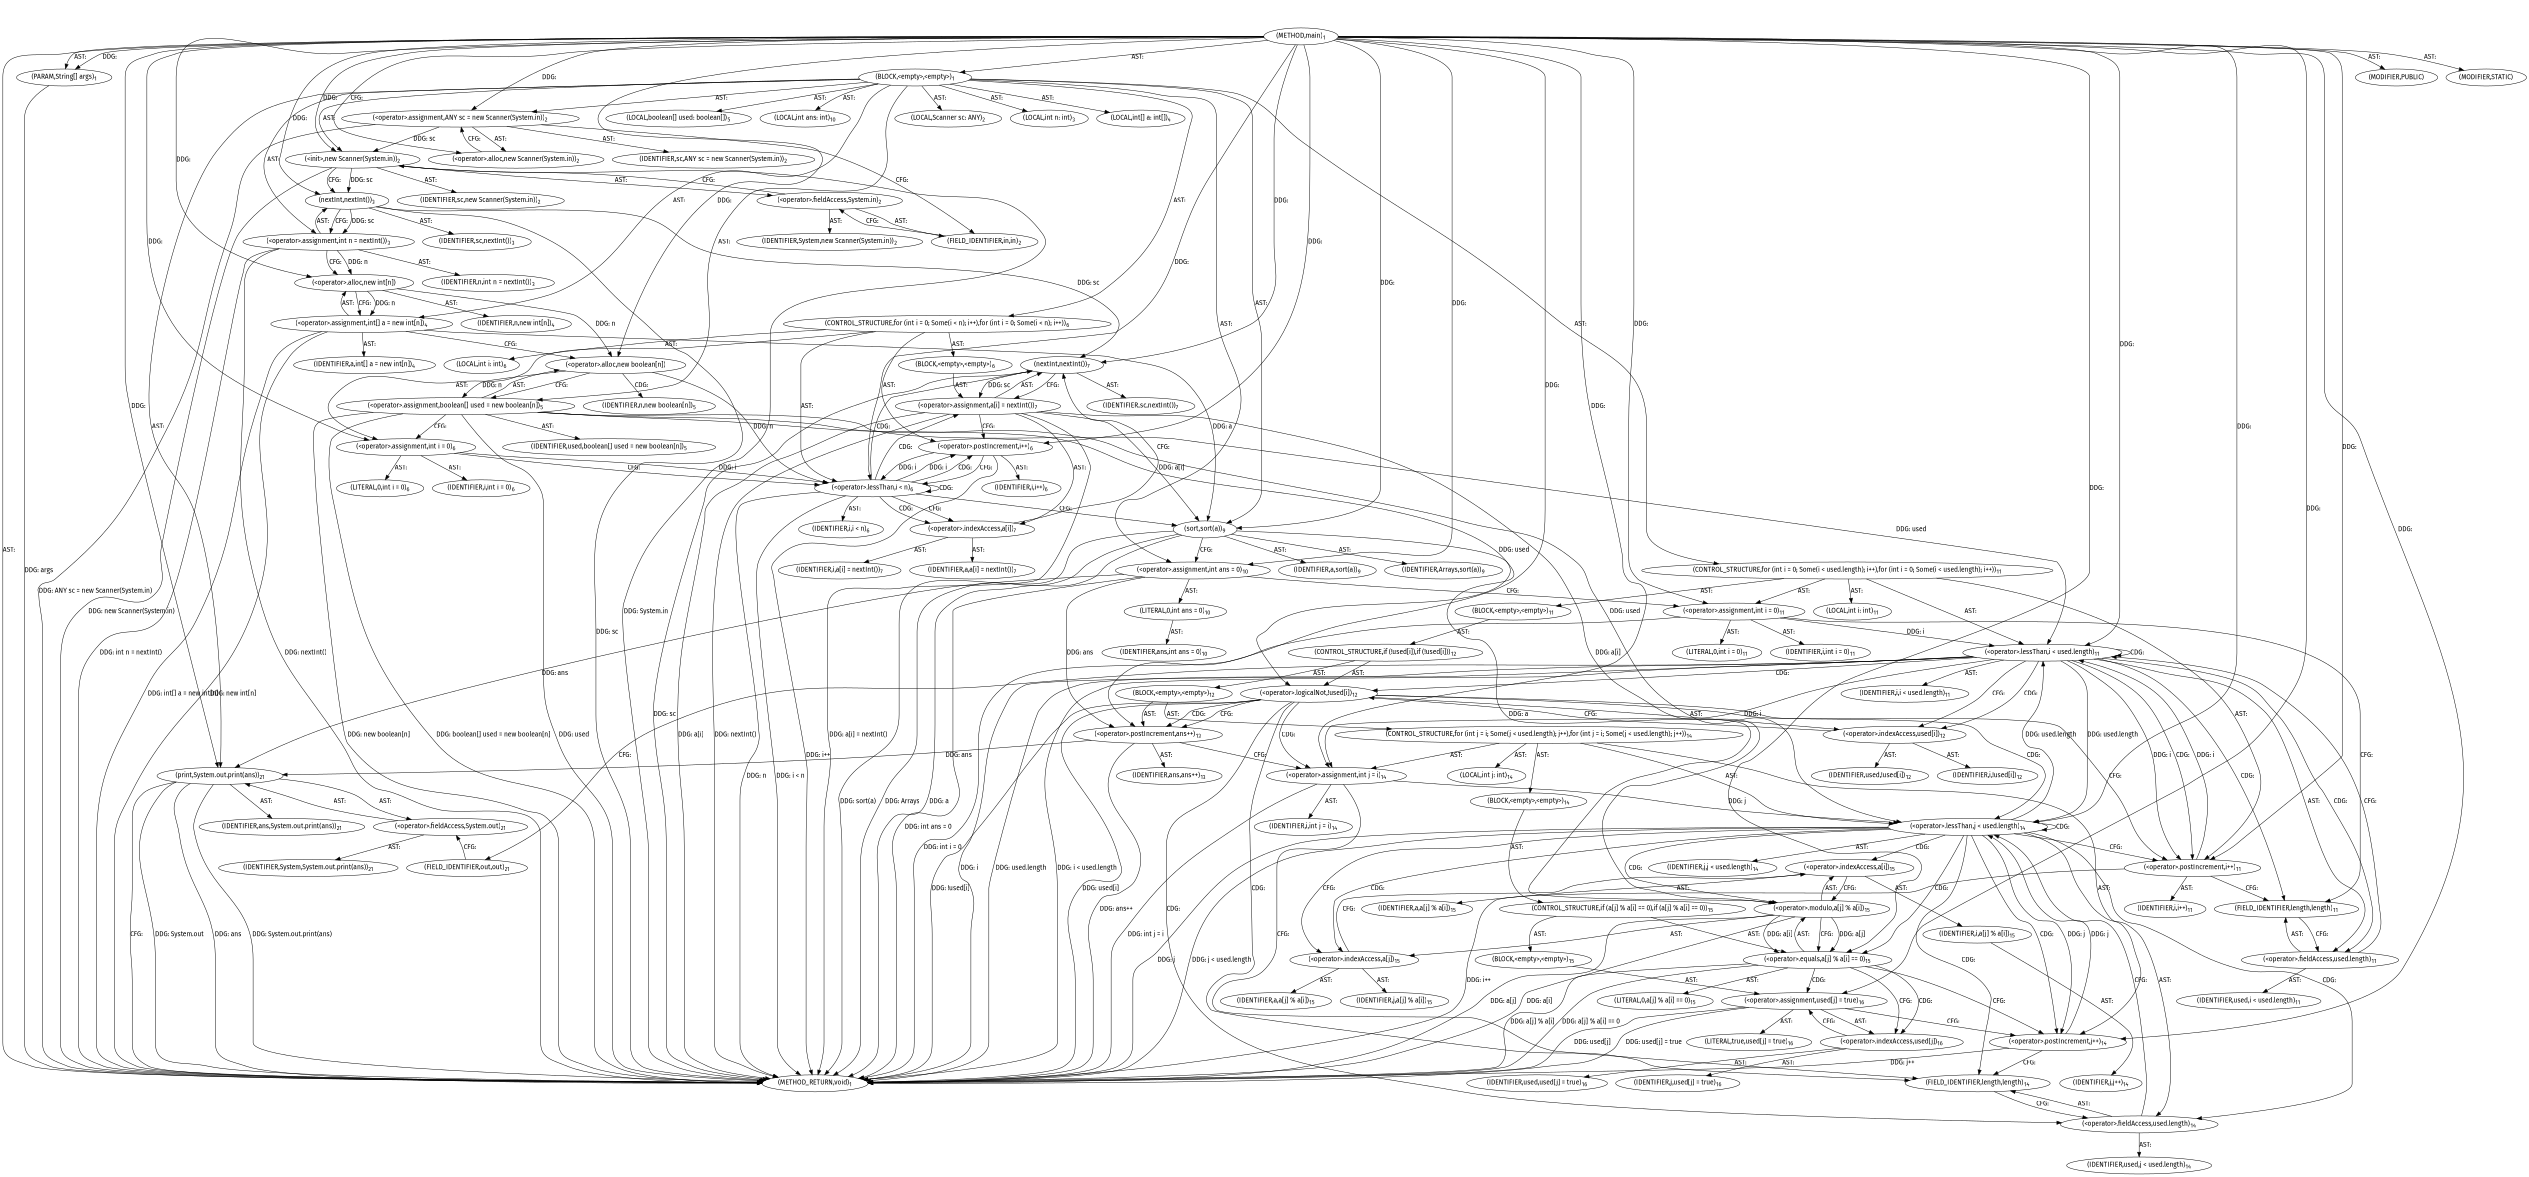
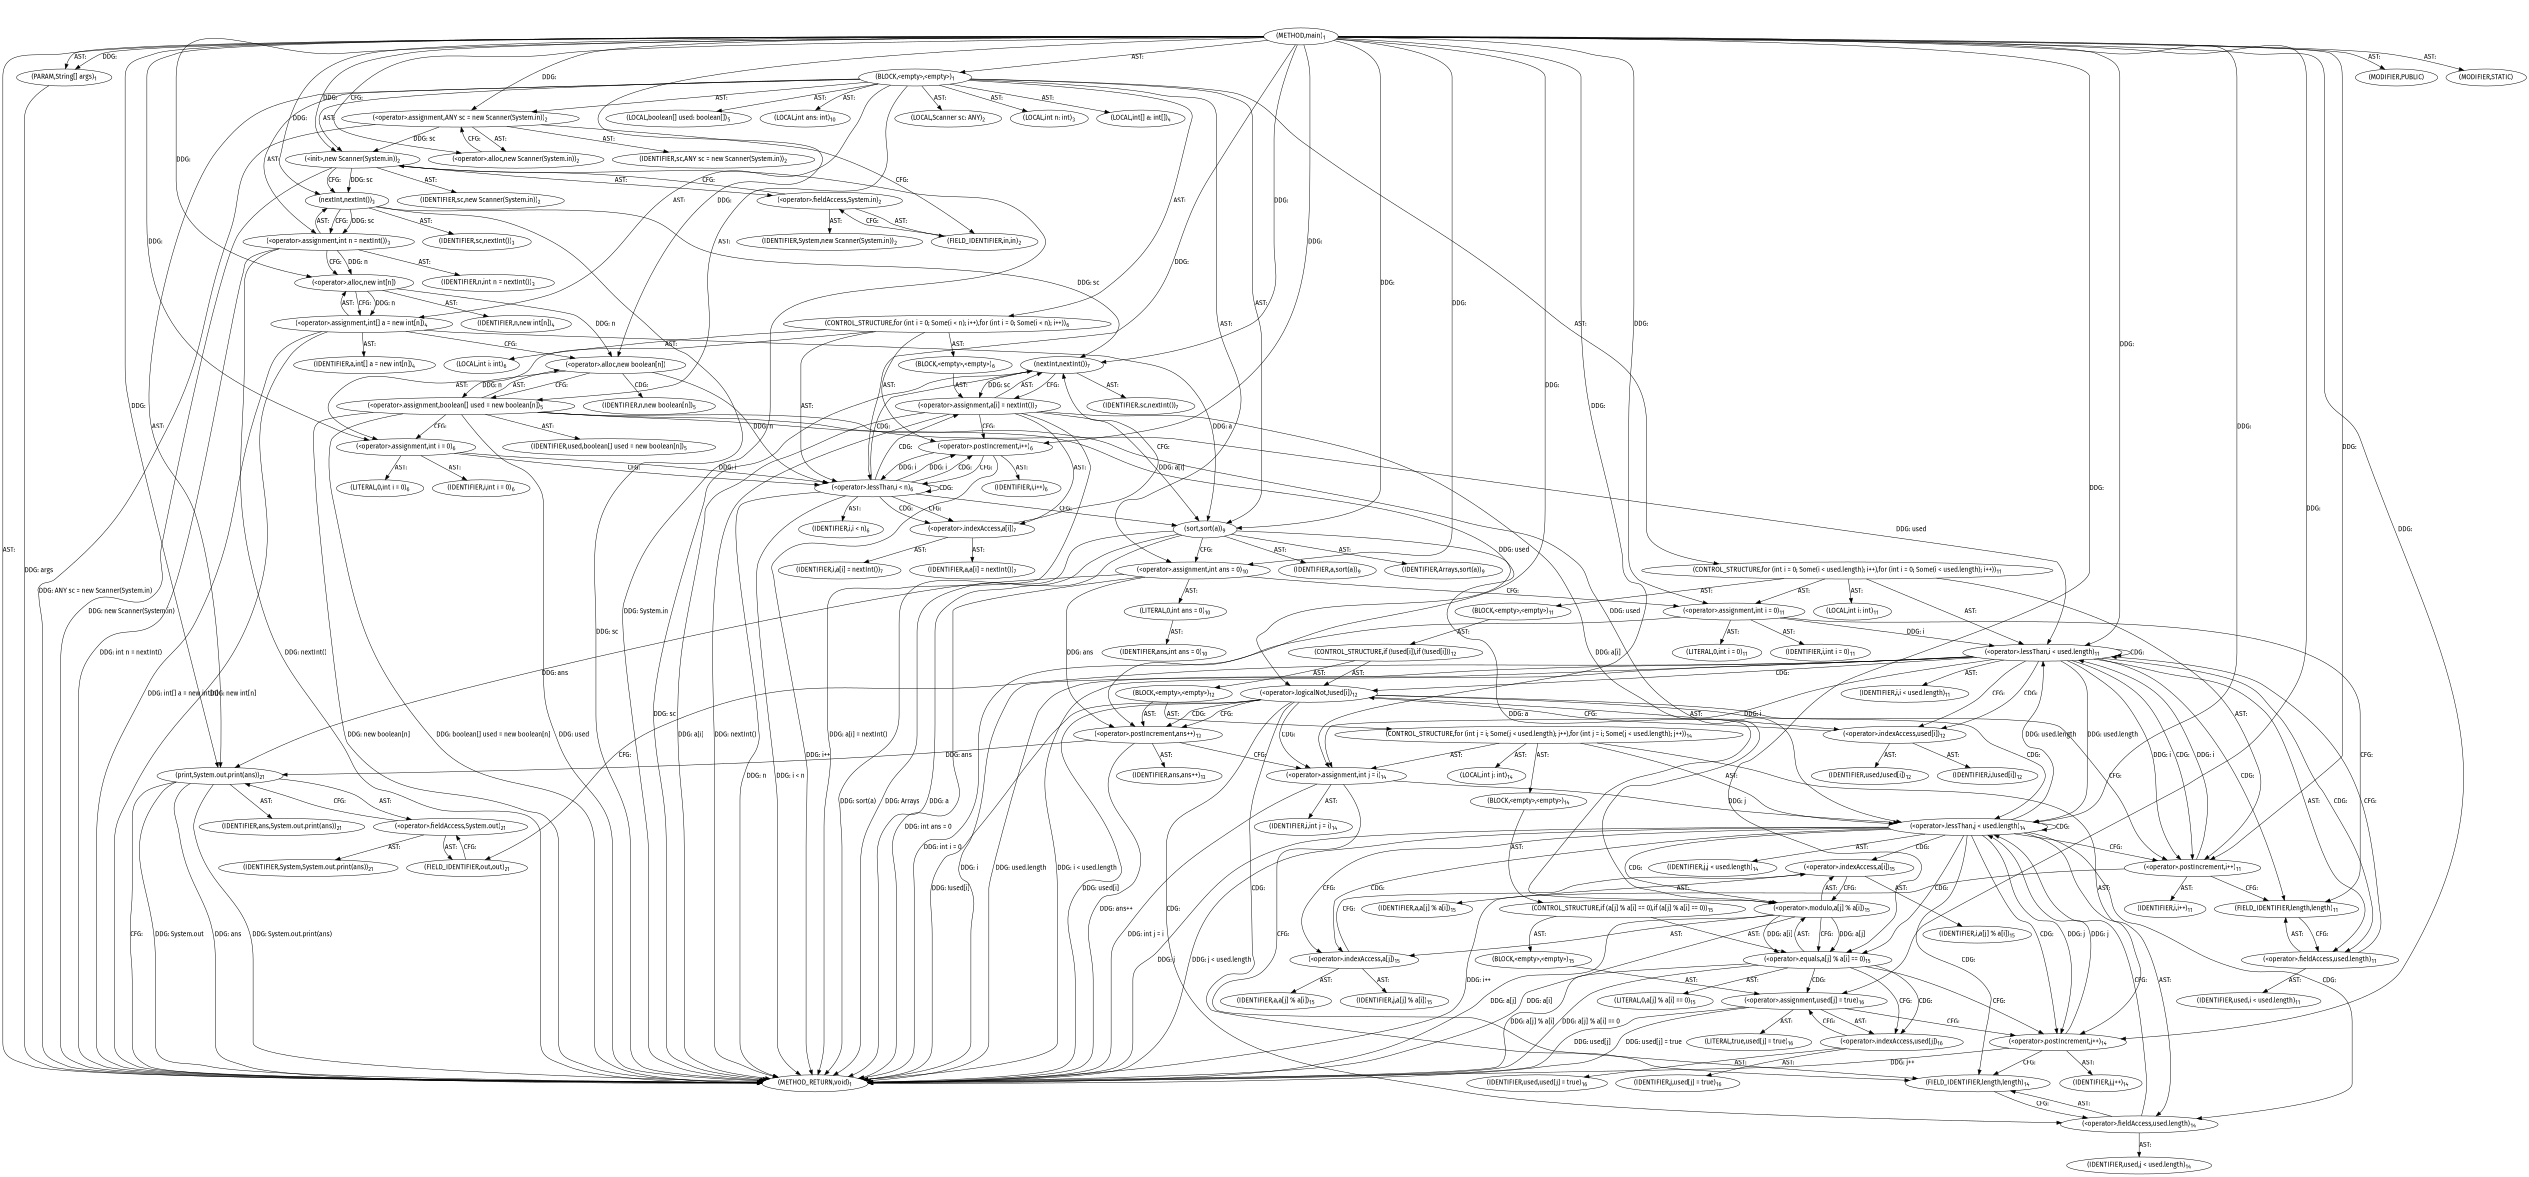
edge "(<operator>.fieldAccess,System.out)" -> "(print,System.out.print(ans))": label "AST: " -> "CFG: "
edge "(<operator>.fieldAccess,System.out)" -> "(FIELD_IDENTIFIER,out,out)": added, label "AST:"
edge "(IDENTIFIER,i,a[j] % a[i])" -> "(IDENTIFIER,j,j++)": now "(<operator>.postIncrement,j++)" -> "(IDENTIFIER,j,j++)"
